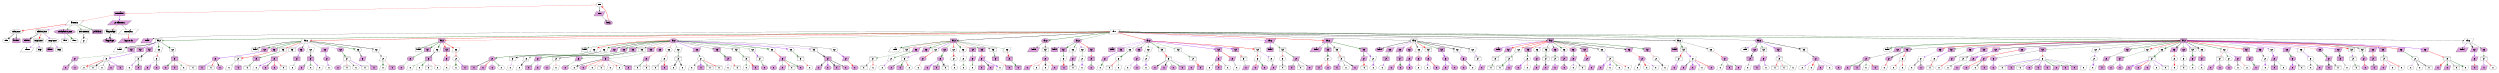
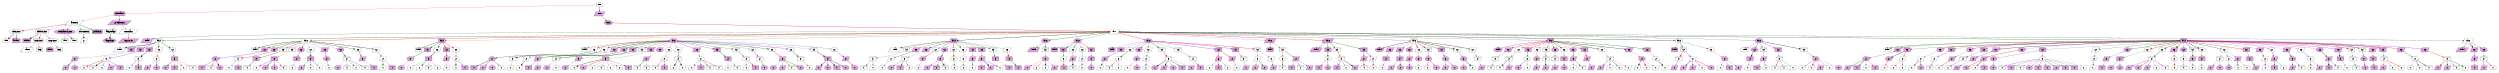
edge "body" -> "TEI": now "body" -> "div1"
